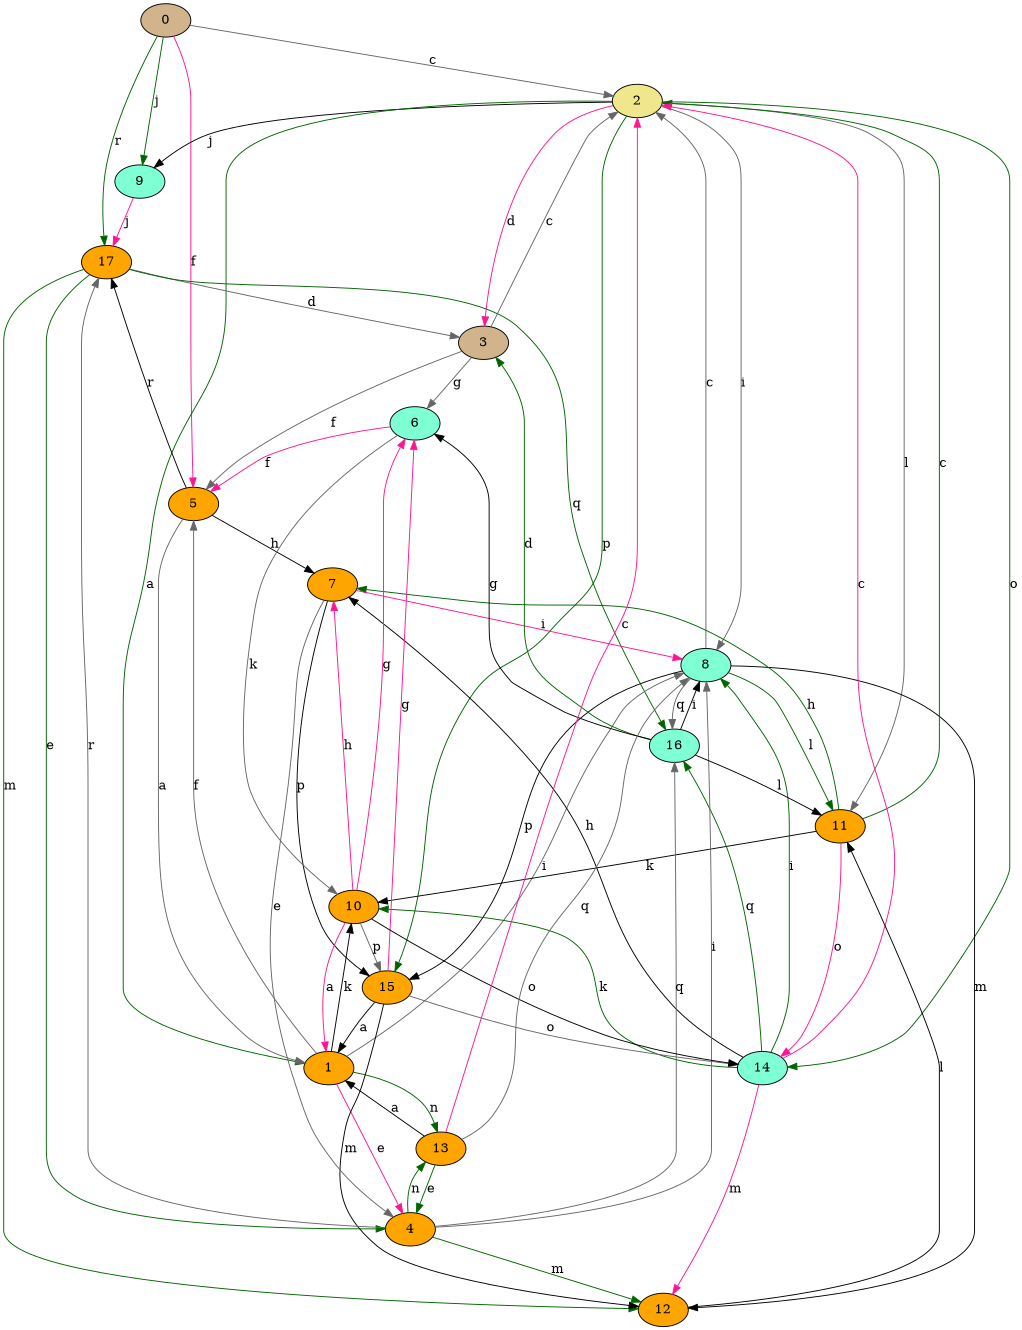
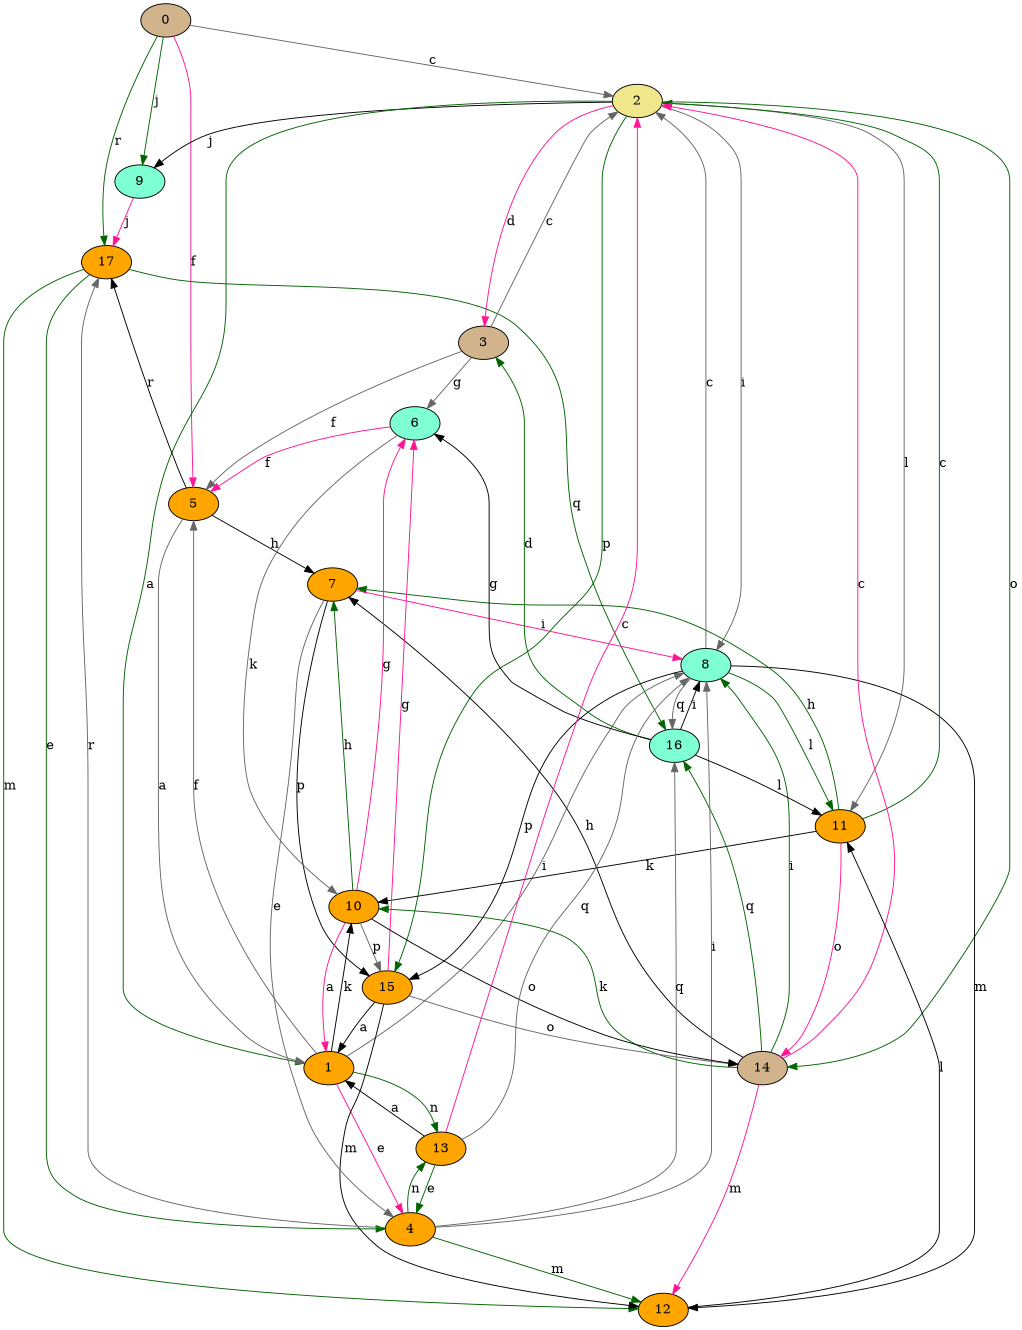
edge "17" -> "3": removed, label "d"
edge "10" -> "7": color deeppink -> darkgreen
node "14": fillcolor aquamarine -> tan
